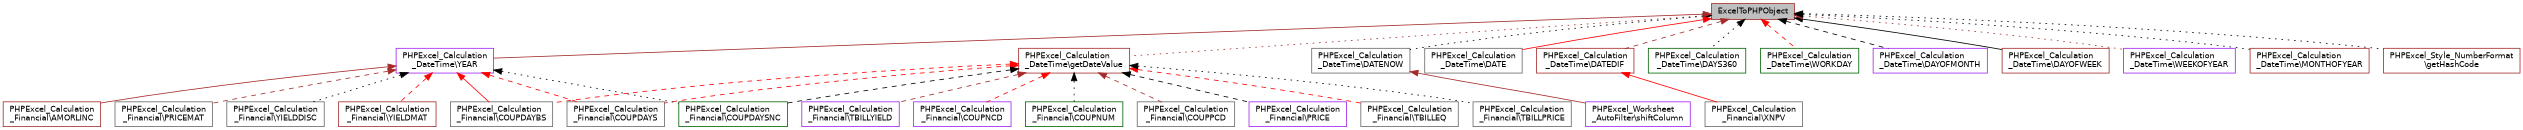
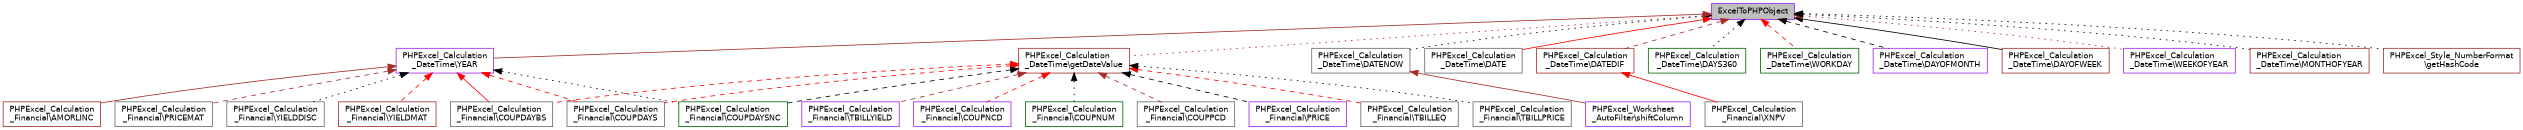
node "ExcelToPHPObject": color brown -> purple
